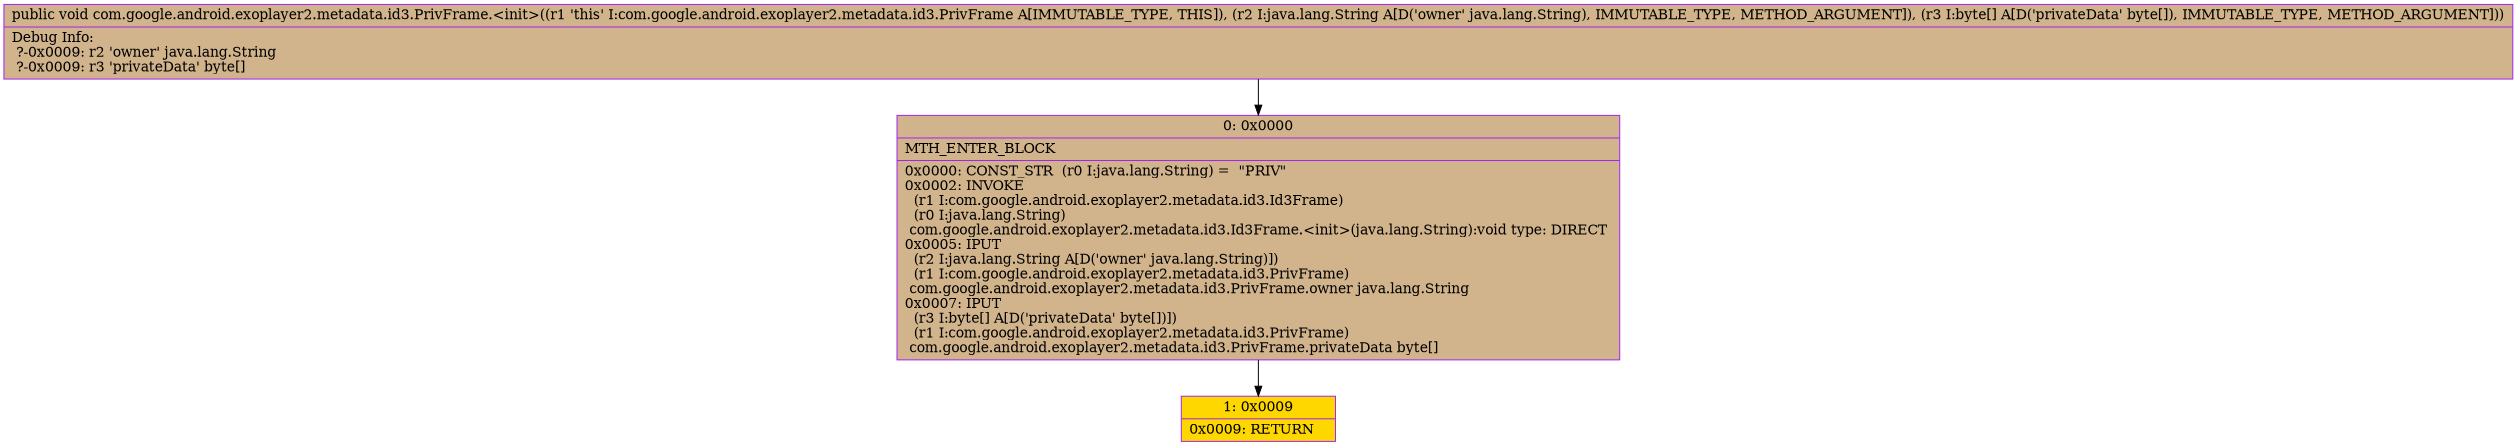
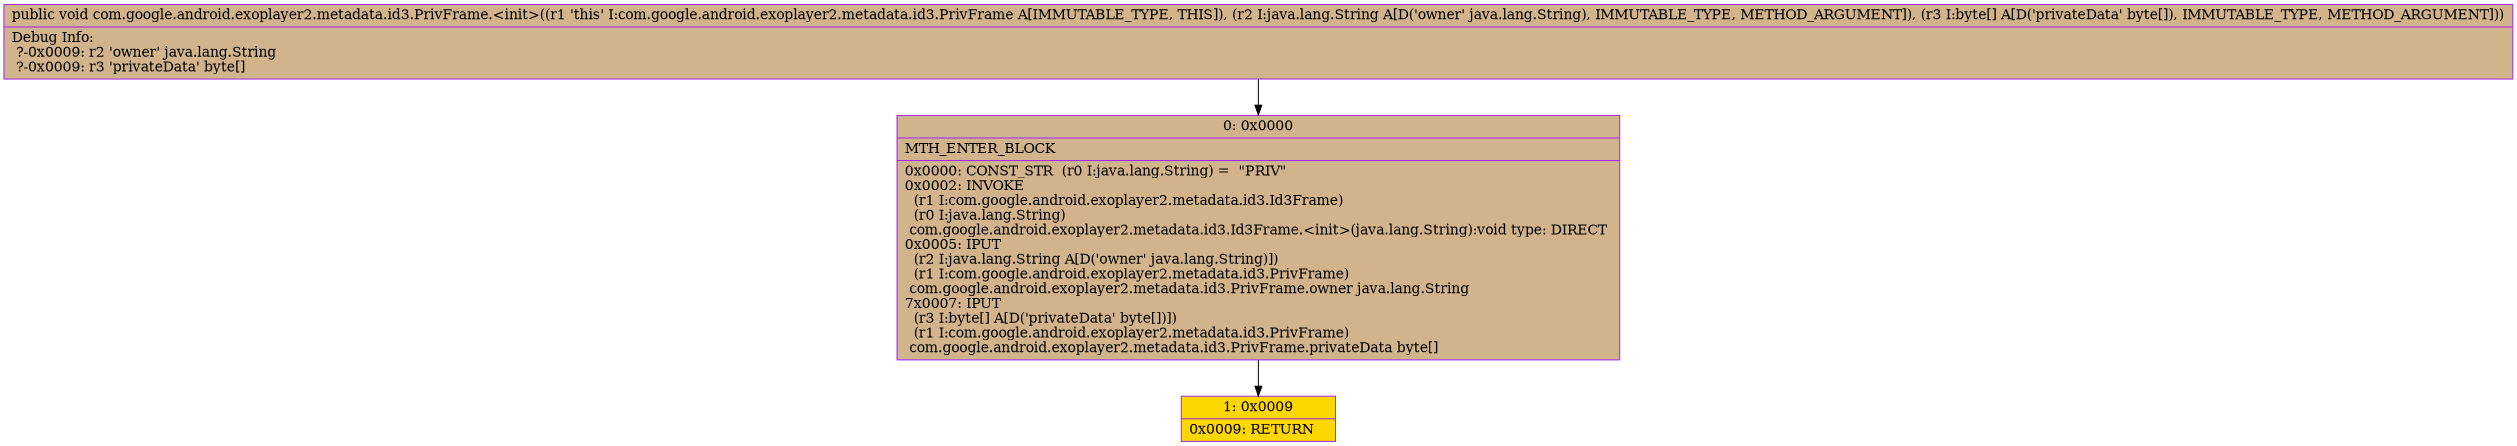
node "0: 0x0000": text "0x0007: IPUT" -> "7x0007: IPUT"
